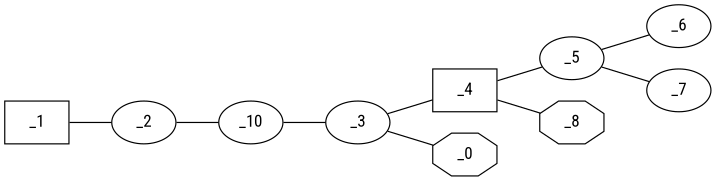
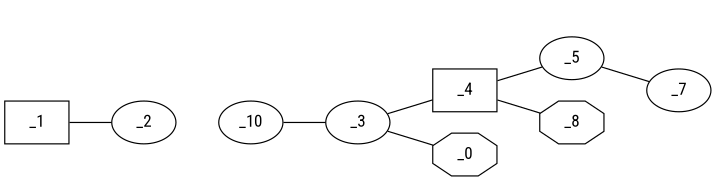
node "_6": removed
edge "_2" -- "_10": removed
